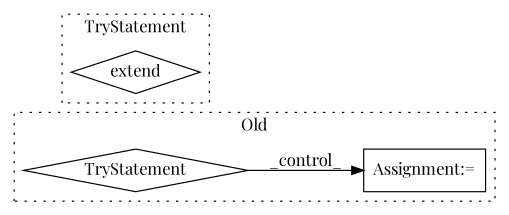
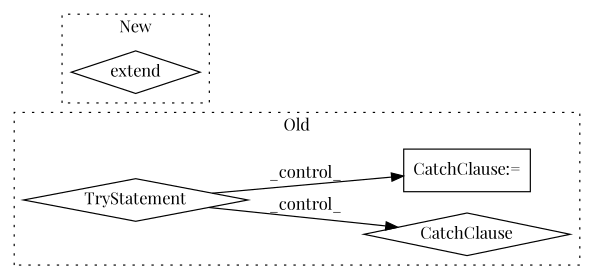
cluster "TryStatement": label "TryStatement" -> "New"
node "Assignment:=": label "Assignment:=" -> "CatchClause:="
node "CatchClause": added
